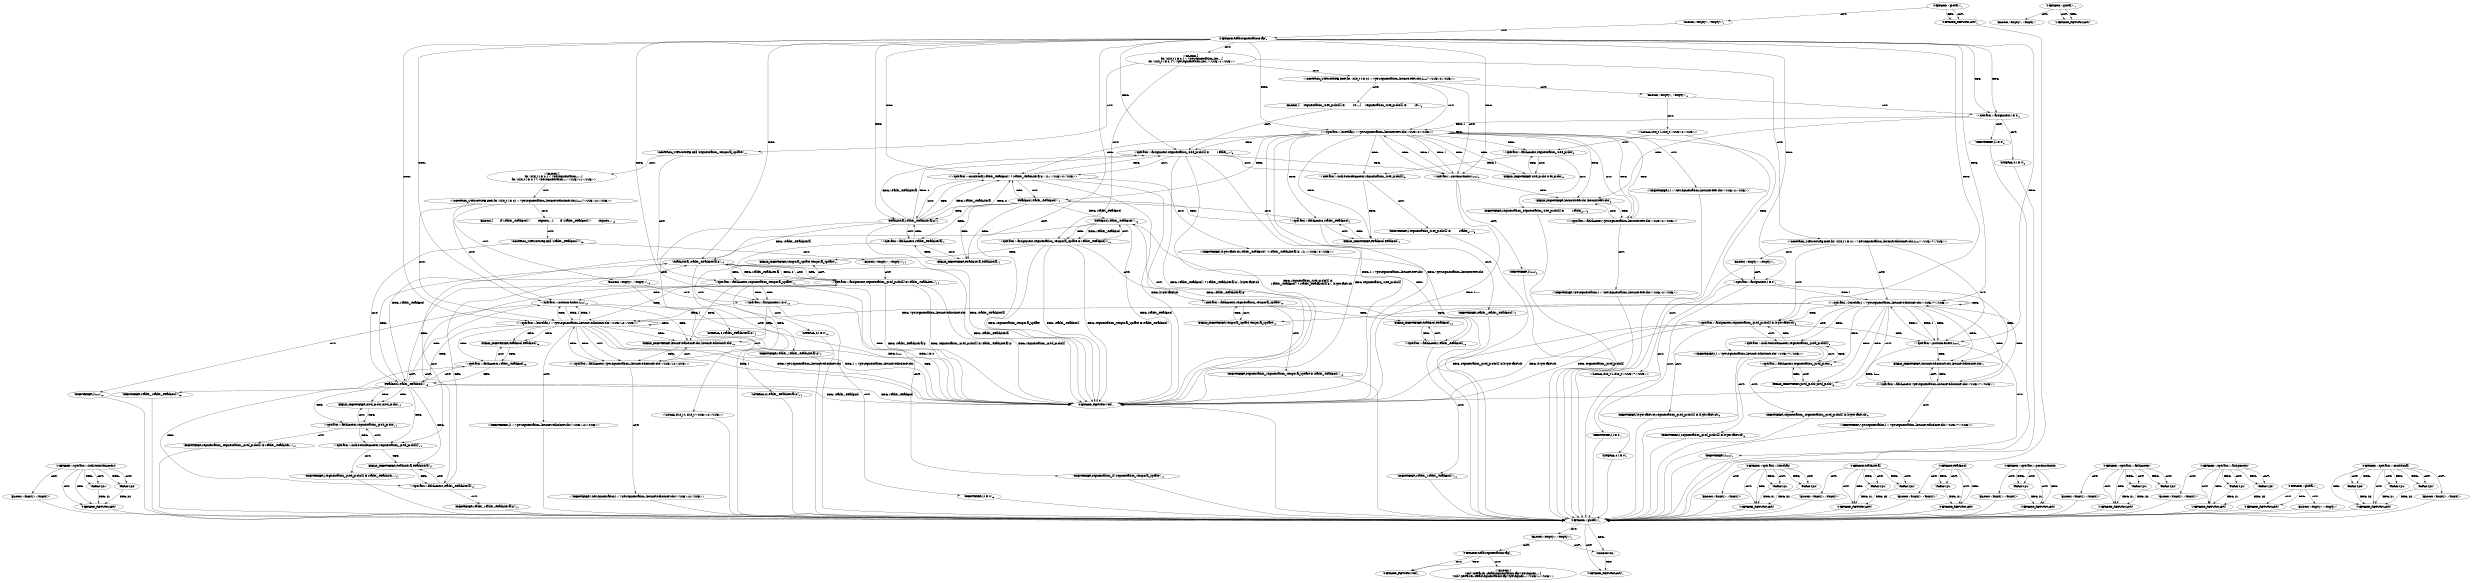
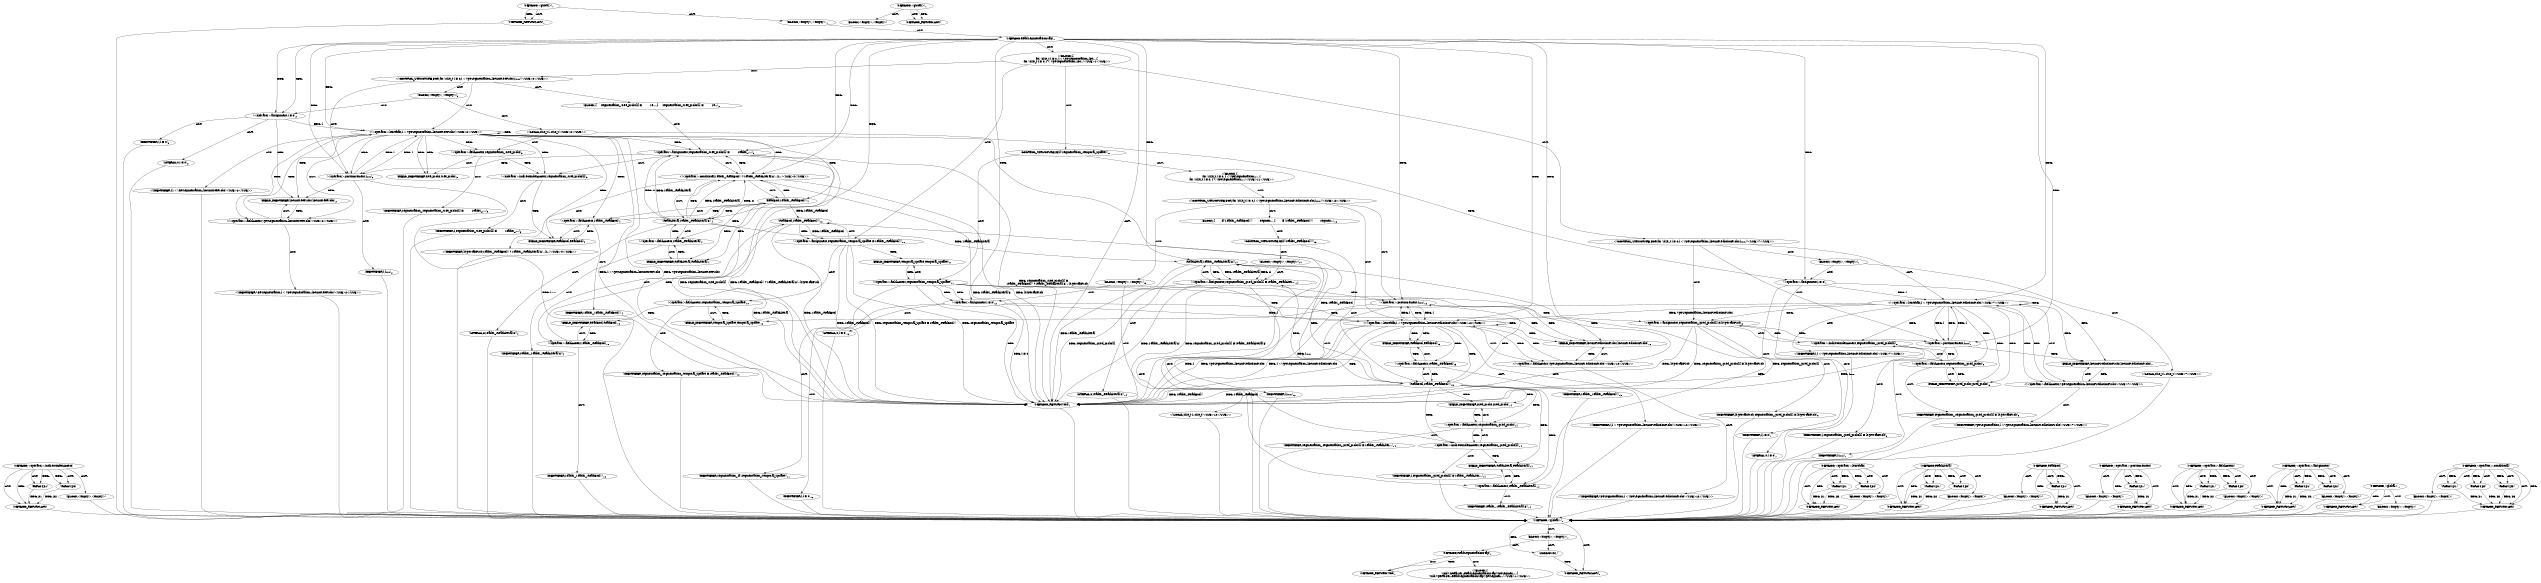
edge "(<operator>.fieldAccess,segmentation_.tree_probs)" -> "(<operator>.indirectIndexAccess,segmentation_.tree_probs[i])": label "DDG: i" -> "CFG: "
edge "(FIELD_IDENTIFIER,tree_probs,tree_probs)" -> "(<operator>.fieldAccess,segmentation_.tree_probs)": removed, label "CFG:"
